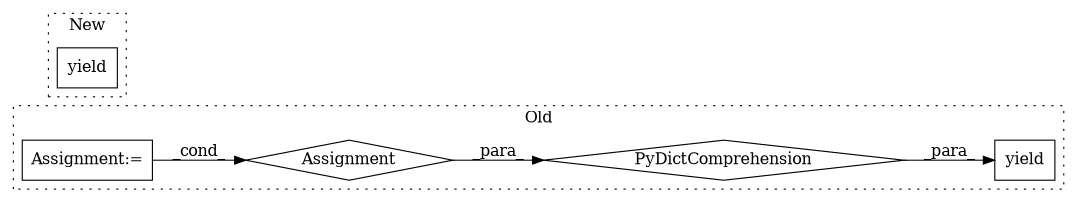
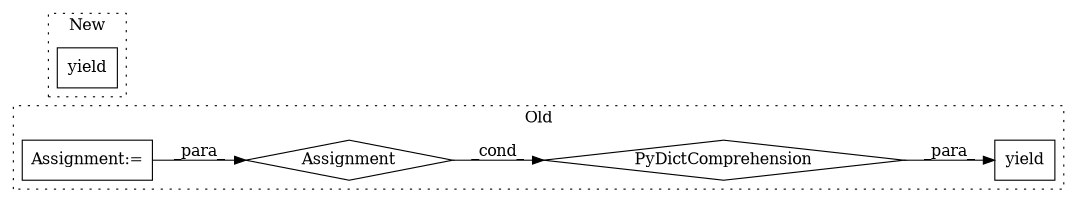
edge "Assignment:=" -> "Assignment": label "_cond_" -> "_para_"
edge "Assignment" -> "PyDictComprehension": label "_para_" -> "_cond_"
